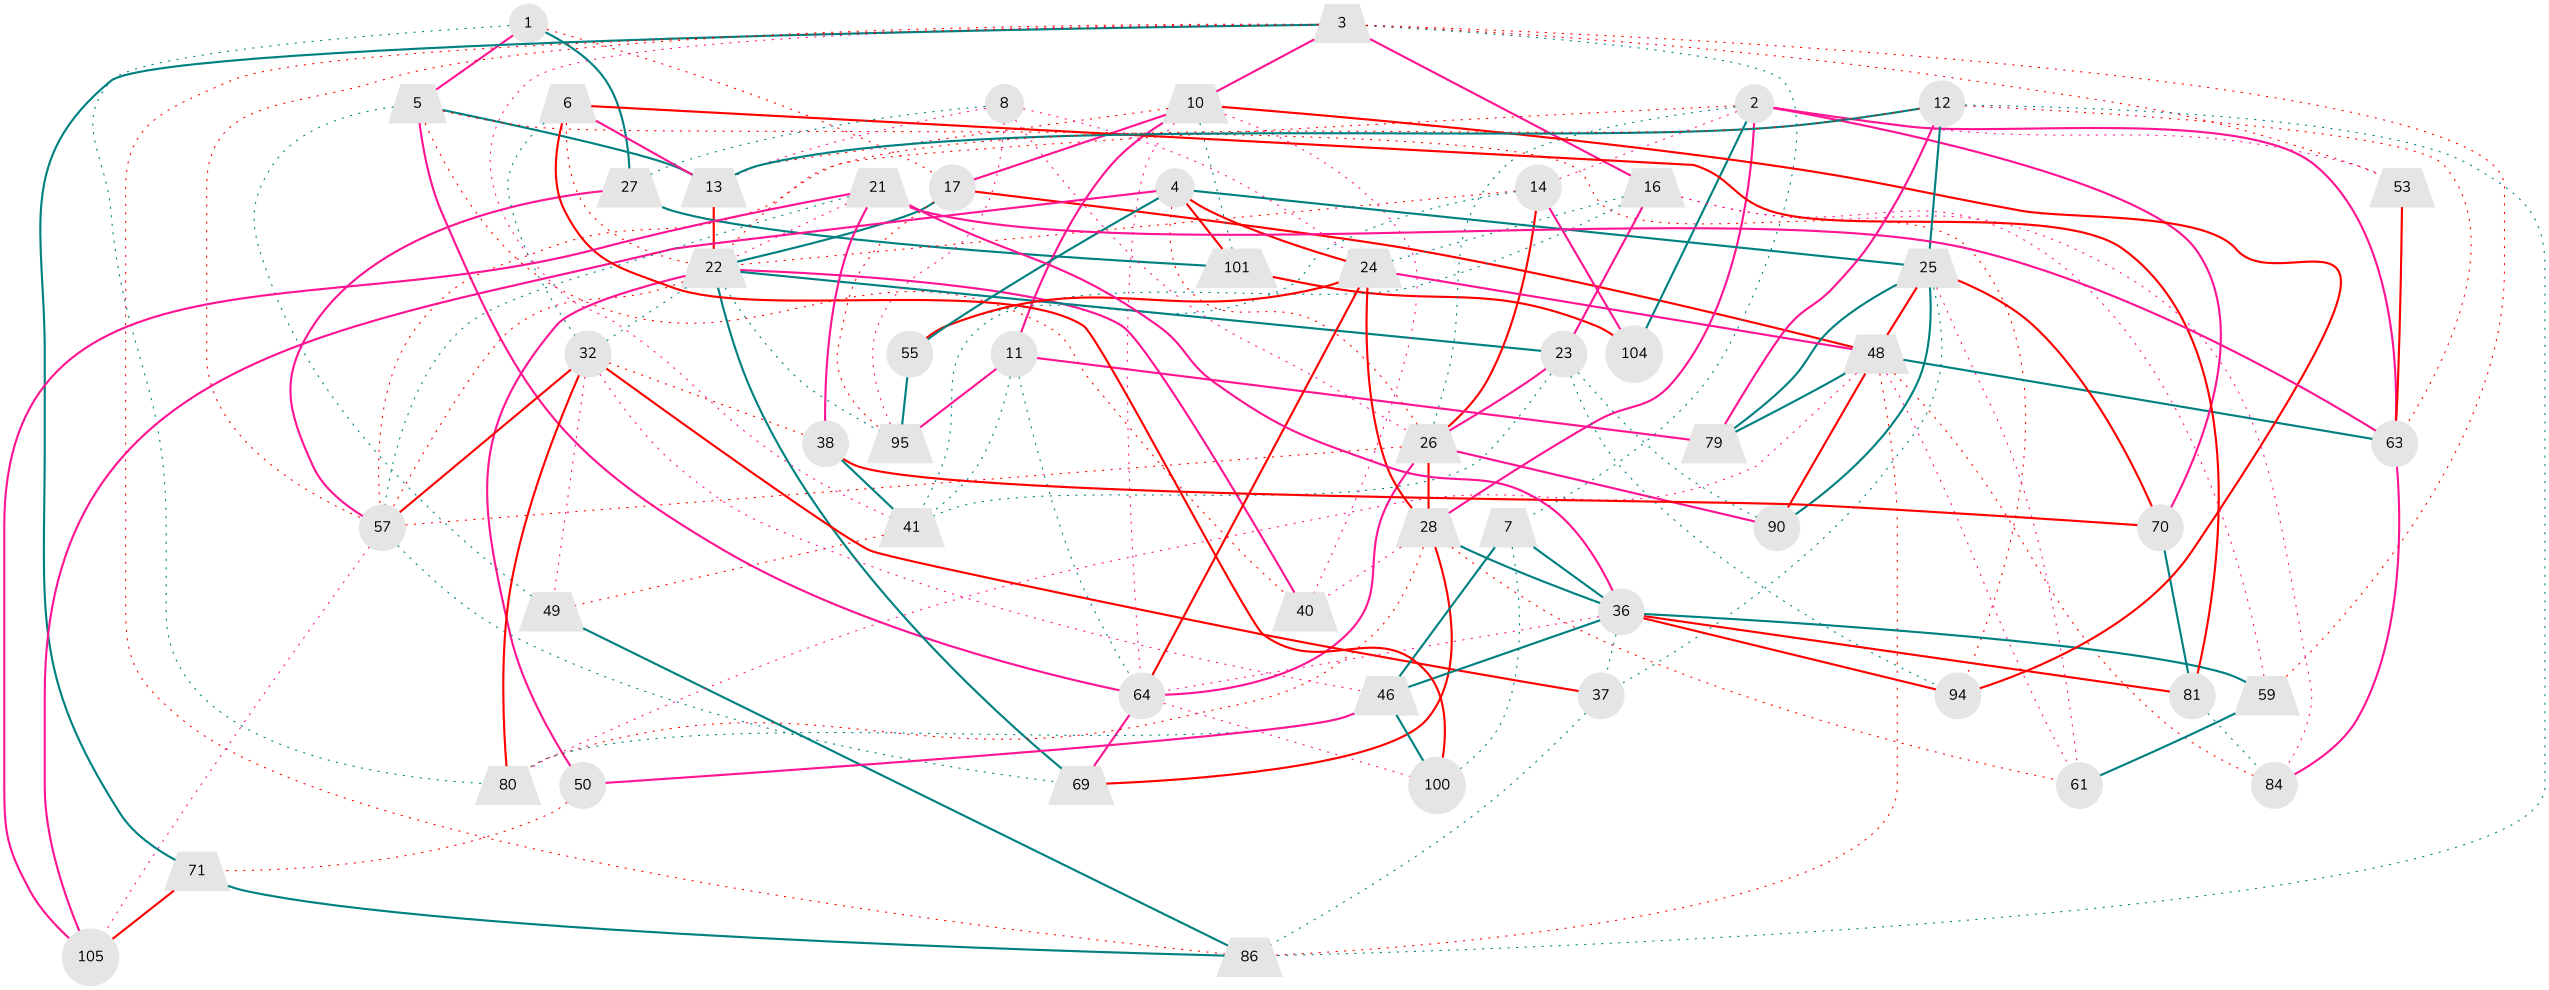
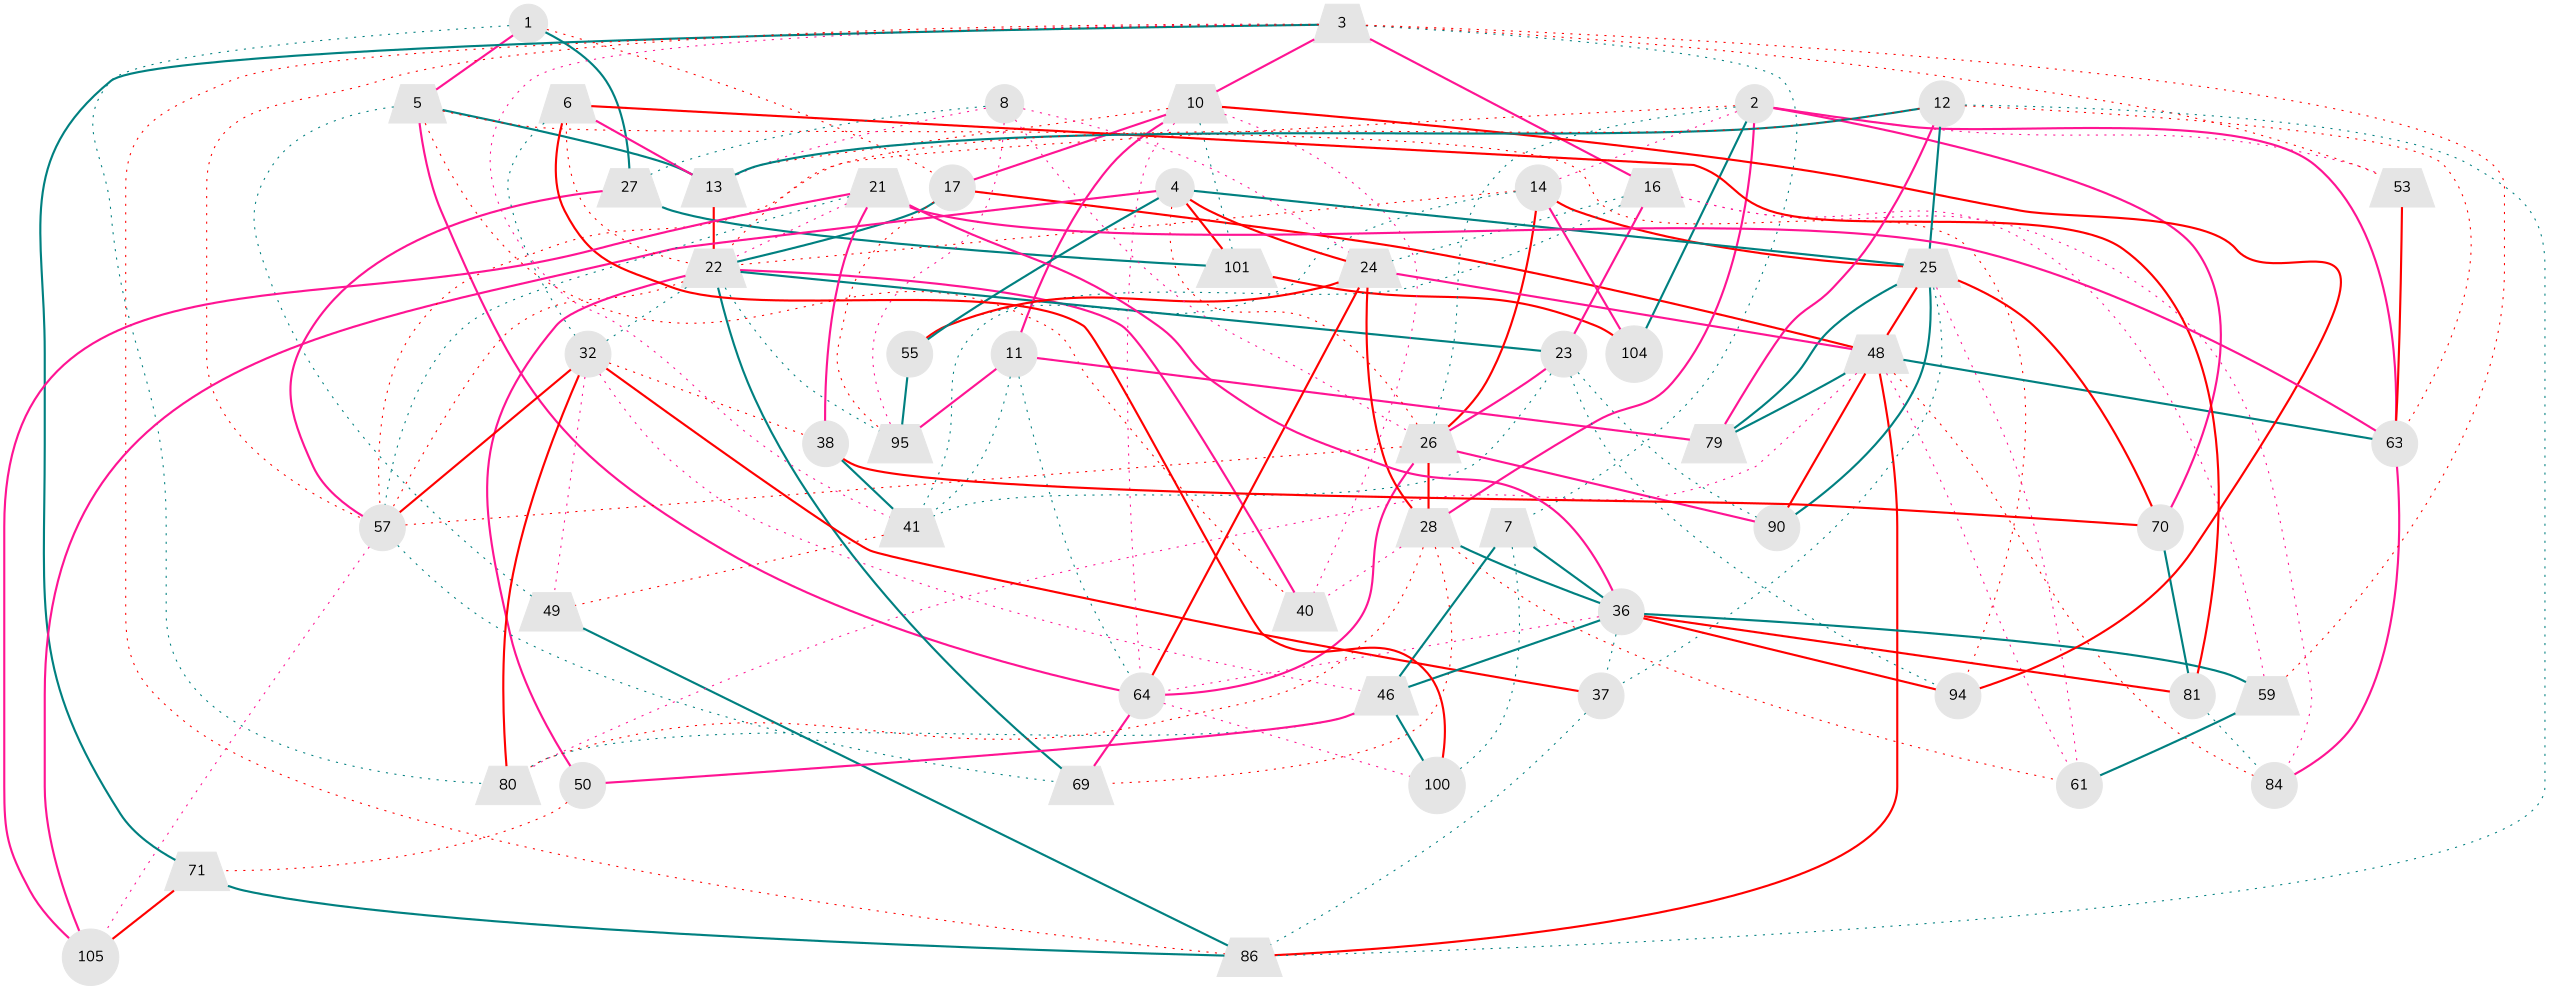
edge "14" -- "25": added
edge "28" -- "69": style bold -> dotted
edge "48" -- "86": style dotted -> bold
